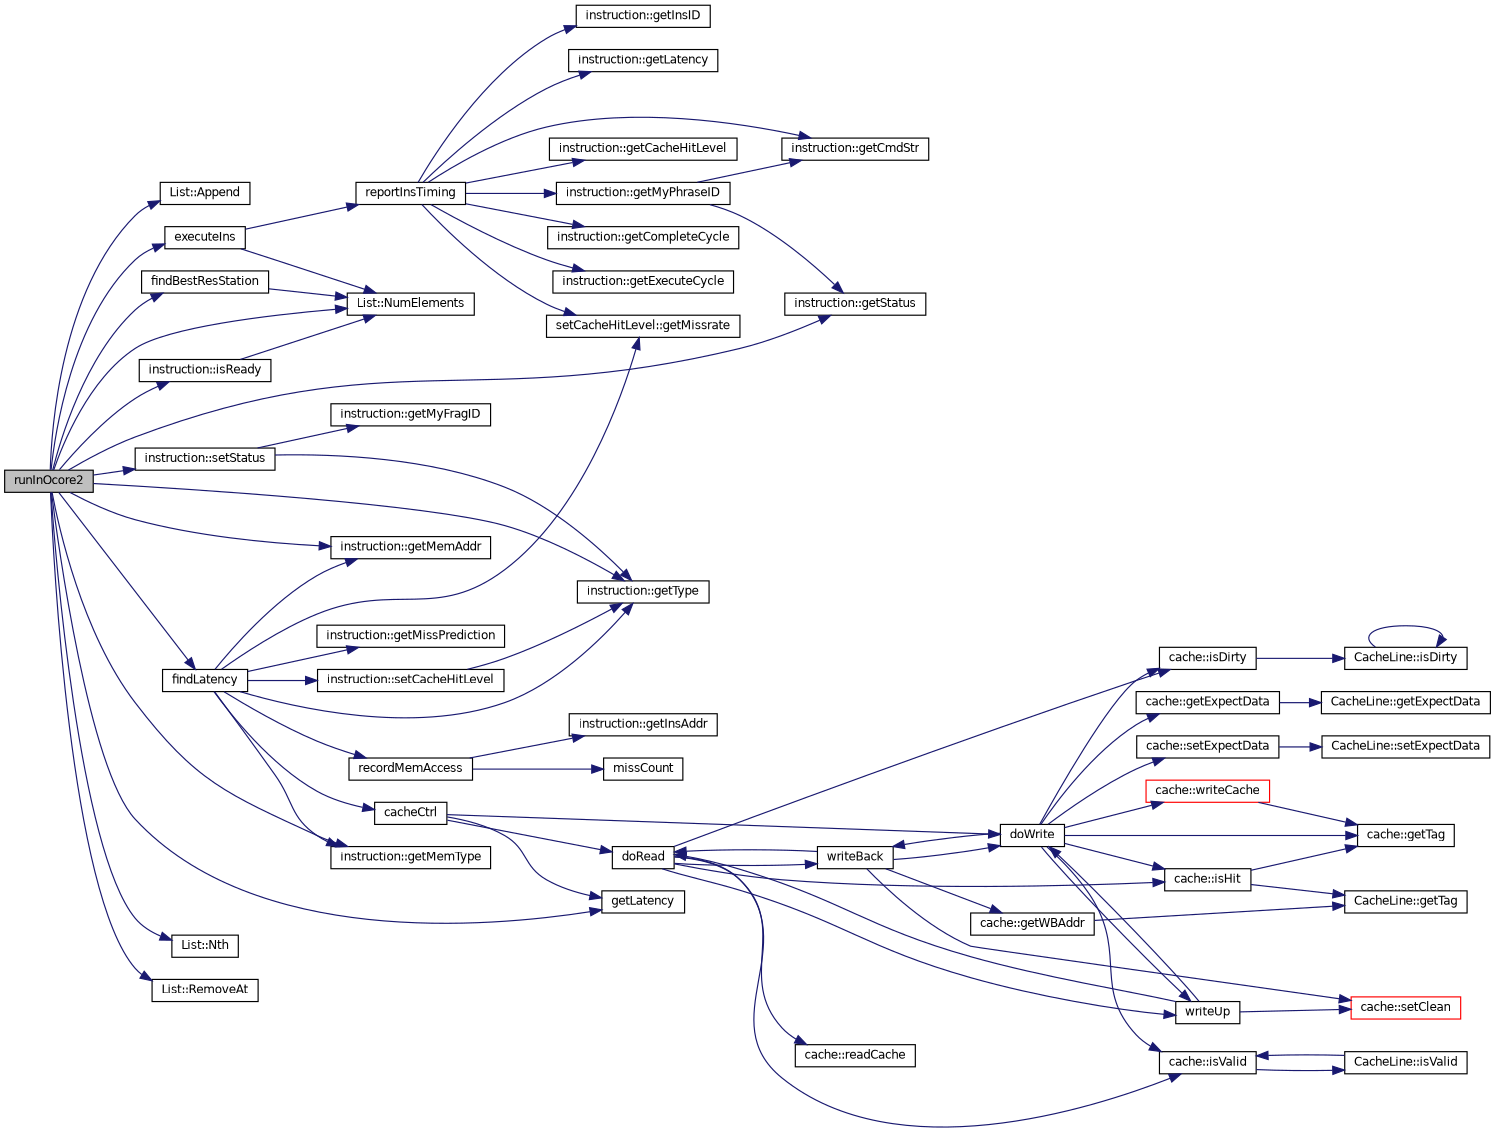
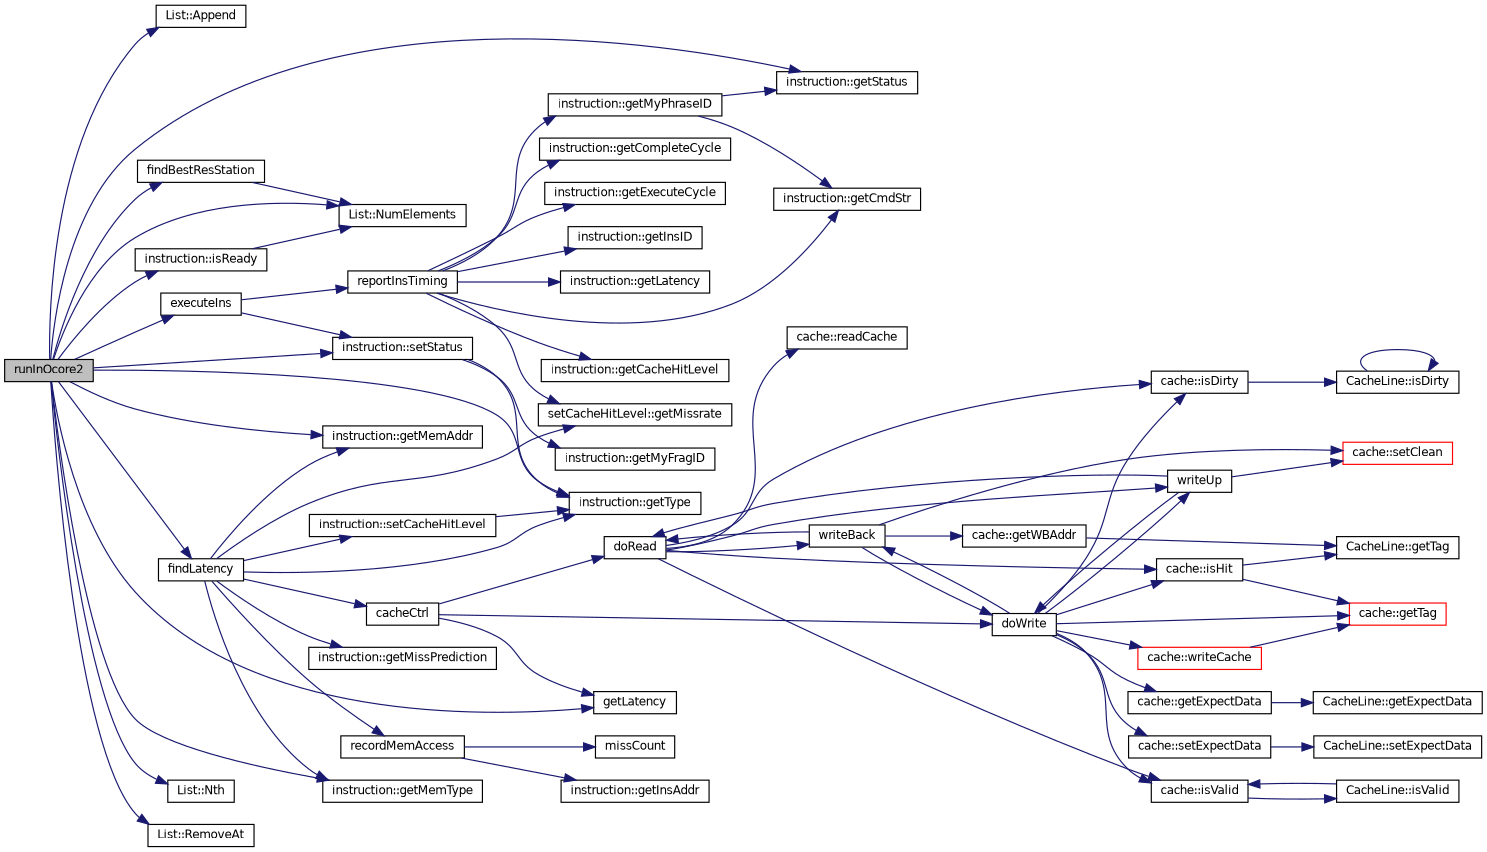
edge "executeIns" -> "List::NumElements": now "executeIns" -> "instruction::setStatus"
node "cache::getTag": color black -> red
